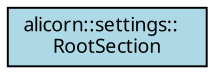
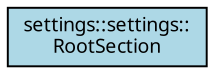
node "alicorn::settings:: RootSection": label "alicorn::settings:: RootSection" -> "settings::settings:: RootSection"
